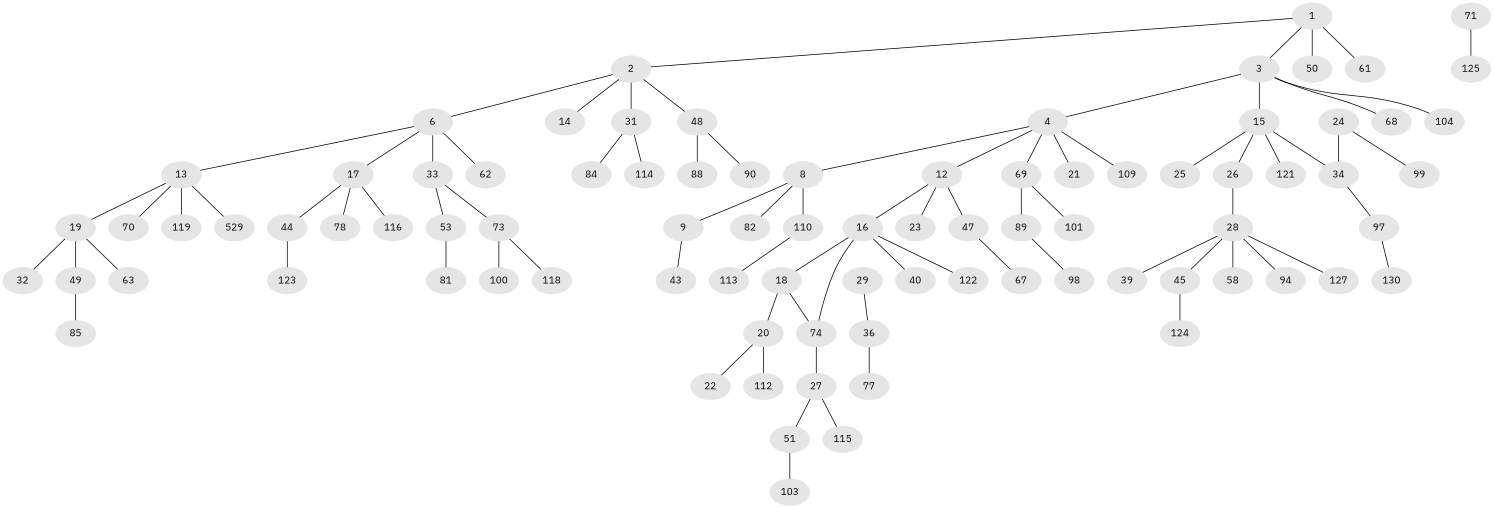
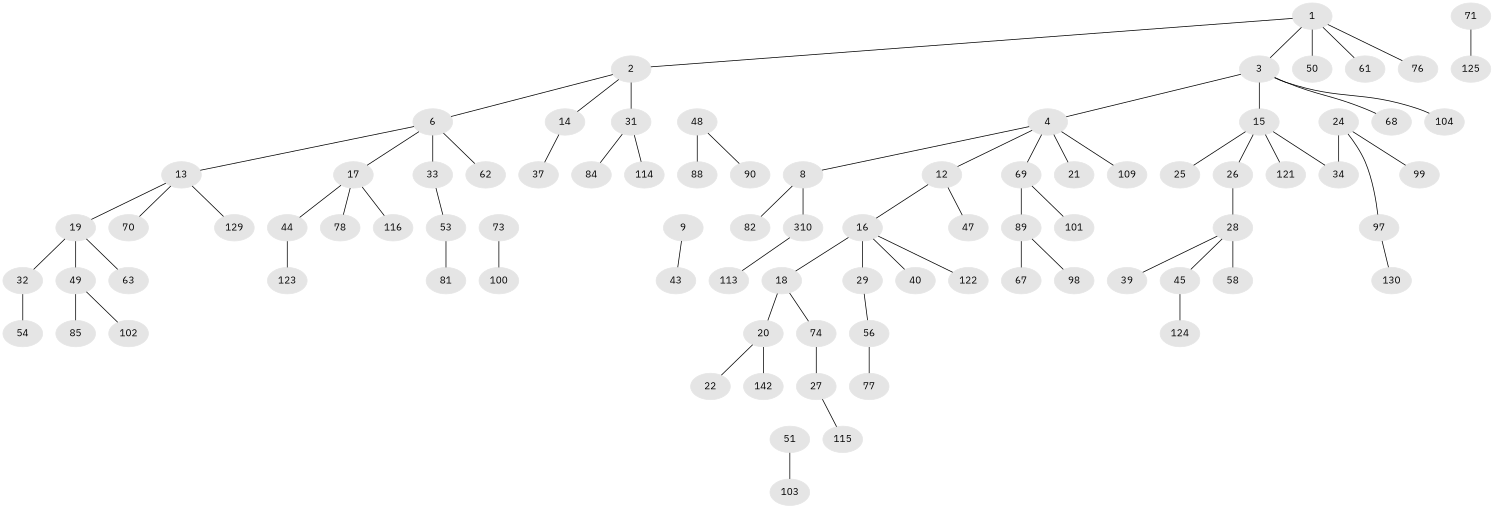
node "76": added
edge "2" -- "48": removed
node "37": added
edge "33" -- "73": removed
edge "34" -- "97": now "24" -- "97"
edge "8" -- "9": removed
node "119": removed
node "529": label "529" -> "129"
node "110": label "110" -> "310"
node "23": removed
edge "47" -- "67": now "89" -- "67"
edge "16" -- "74": now "16" -- "29"
node "118": removed
node "94": removed
node "127": removed
node "54": added
node "102": added
node "36": label "36" -> "56"
node "112": label "112" -> "142"
edge "27" -- "51": removed
